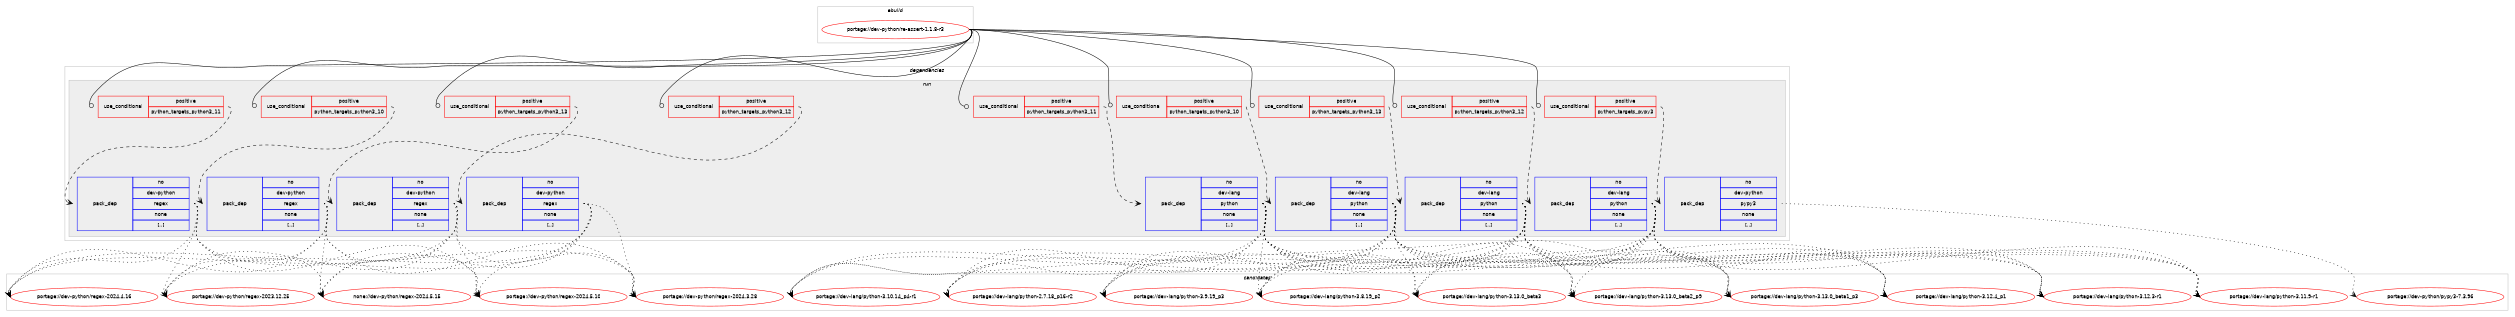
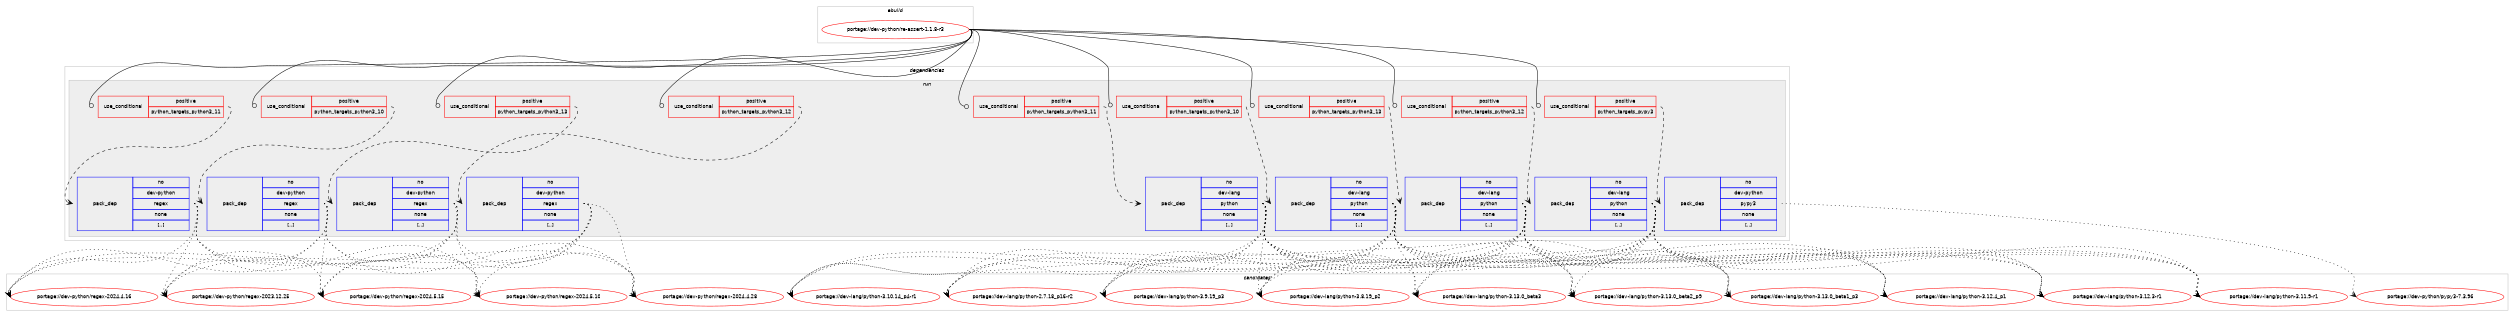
node "none://dev-python/regex-2024.5.15": label "none://dev-python/regex-2024.5.15" -> "portage://dev-python/regex-2024.5.15"
node "portage://dev-python/regex-2024.3.28": label "portage://dev-python/regex-2024.3.28" -> "portage://dev-python/regex-2024.4.28"
